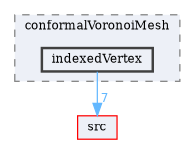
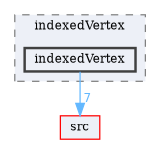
cluster "conformalVoronoiMesh": label "conformalVoronoiMesh" -> "indexedVertex"
